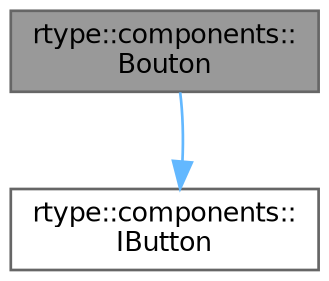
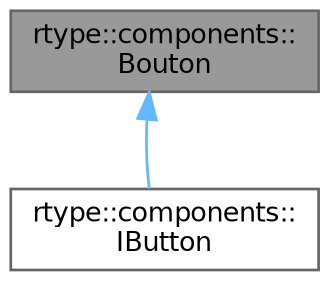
edge "rtype::components:: Bouton" -> "rtype::components:: IButton": reversed
